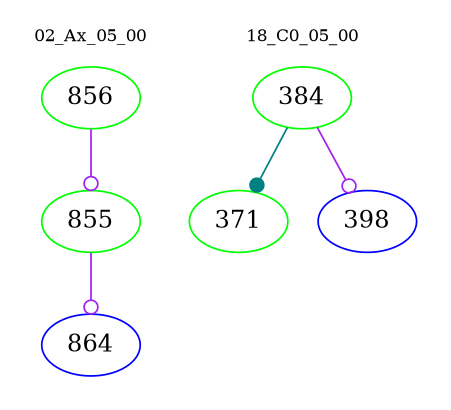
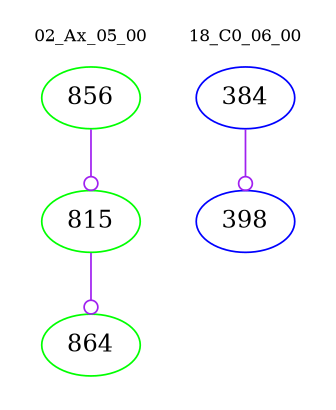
cluster "18_C0_05_00": label "18_C0_05_00" -> "18_C0_06_00"
node "384": color green -> blue
node "855": label "855" -> "815"
node "371": removed
node "864": color blue -> green
